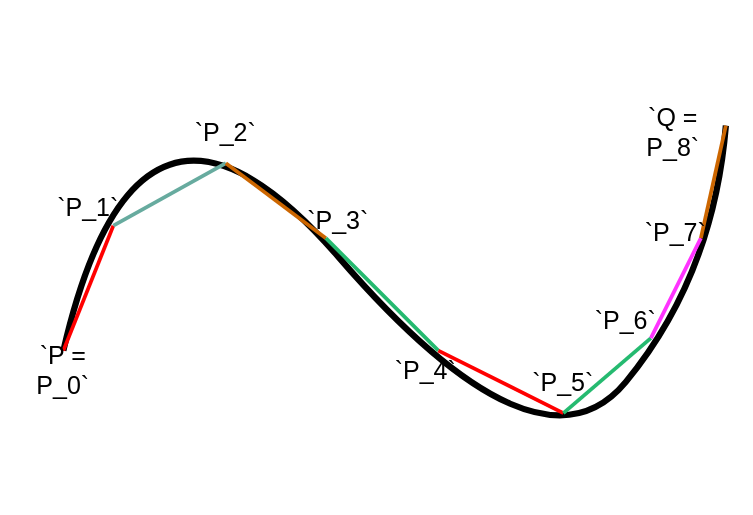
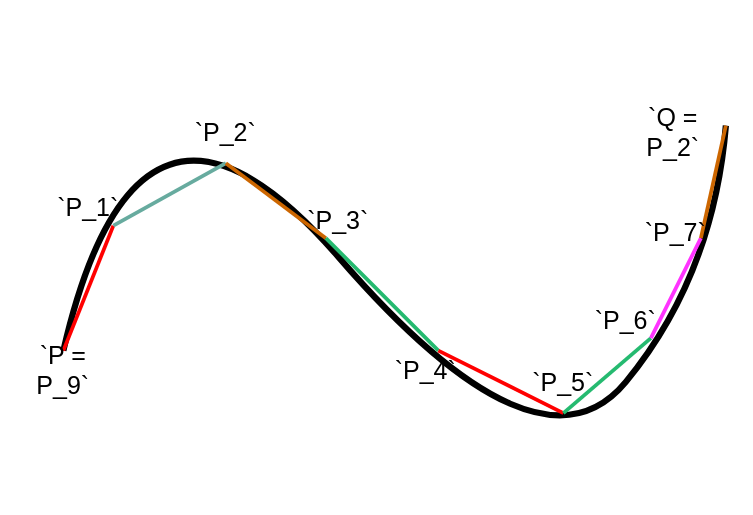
node "`Q = P_8`": label "`Q = P_8`" -> "`Q = P_2`"
node "`P = P_0`": label "`P = P_0`" -> "`P = P_9`"
